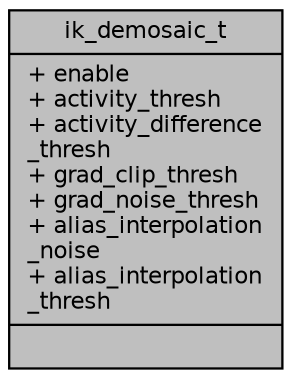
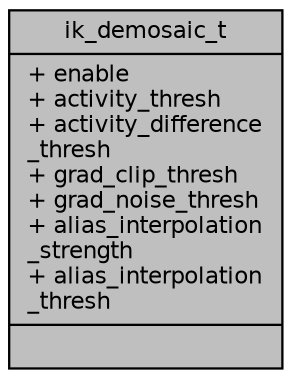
node "ik_demosaic_t": text "_noise" -> "_strength"
